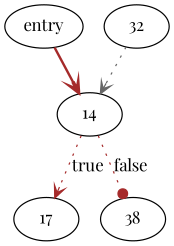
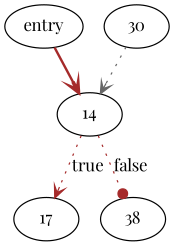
node "32": label "32" -> "30"
